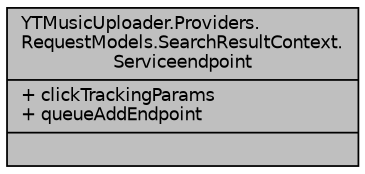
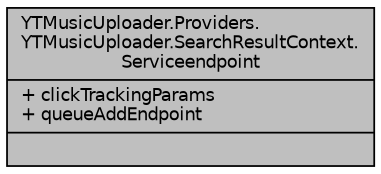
node "YTMusicUploader.Providers.": text "RequestModels.SearchResultContext." -> "YTMusicUploader.SearchResultContext."
